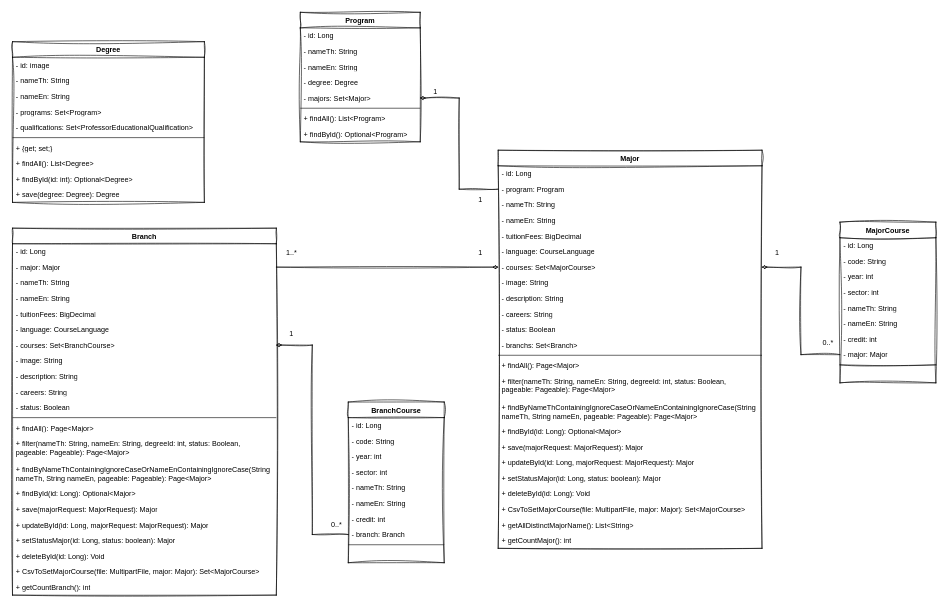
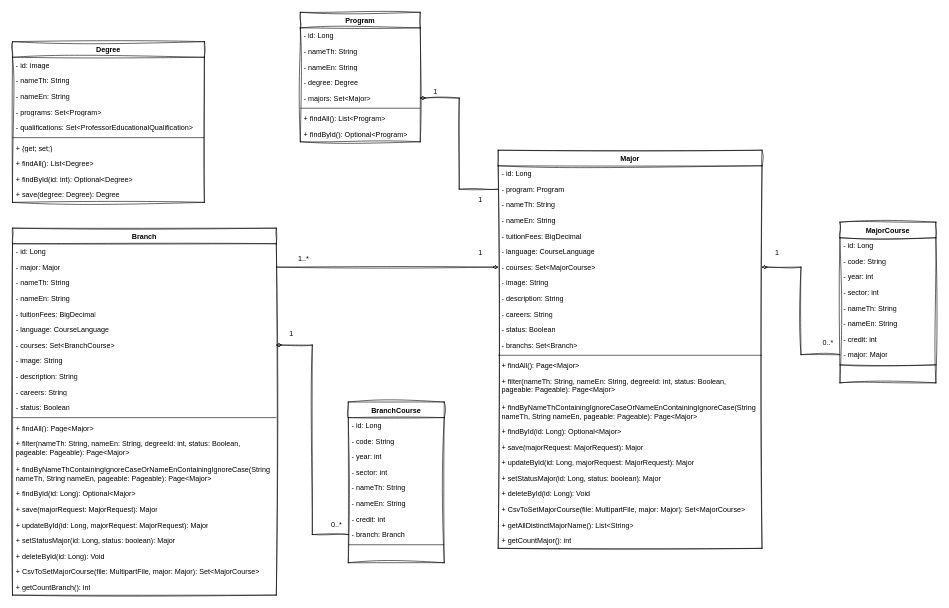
node "1..*": moved (291, 254) -> (303, 260)
